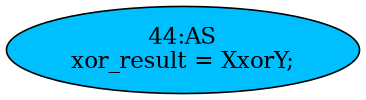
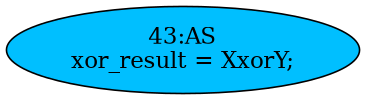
node "44:AS xor_result = XxorY;": label "44:AS xor_result = XxorY;" -> "43:AS xor_result = XxorY;"
